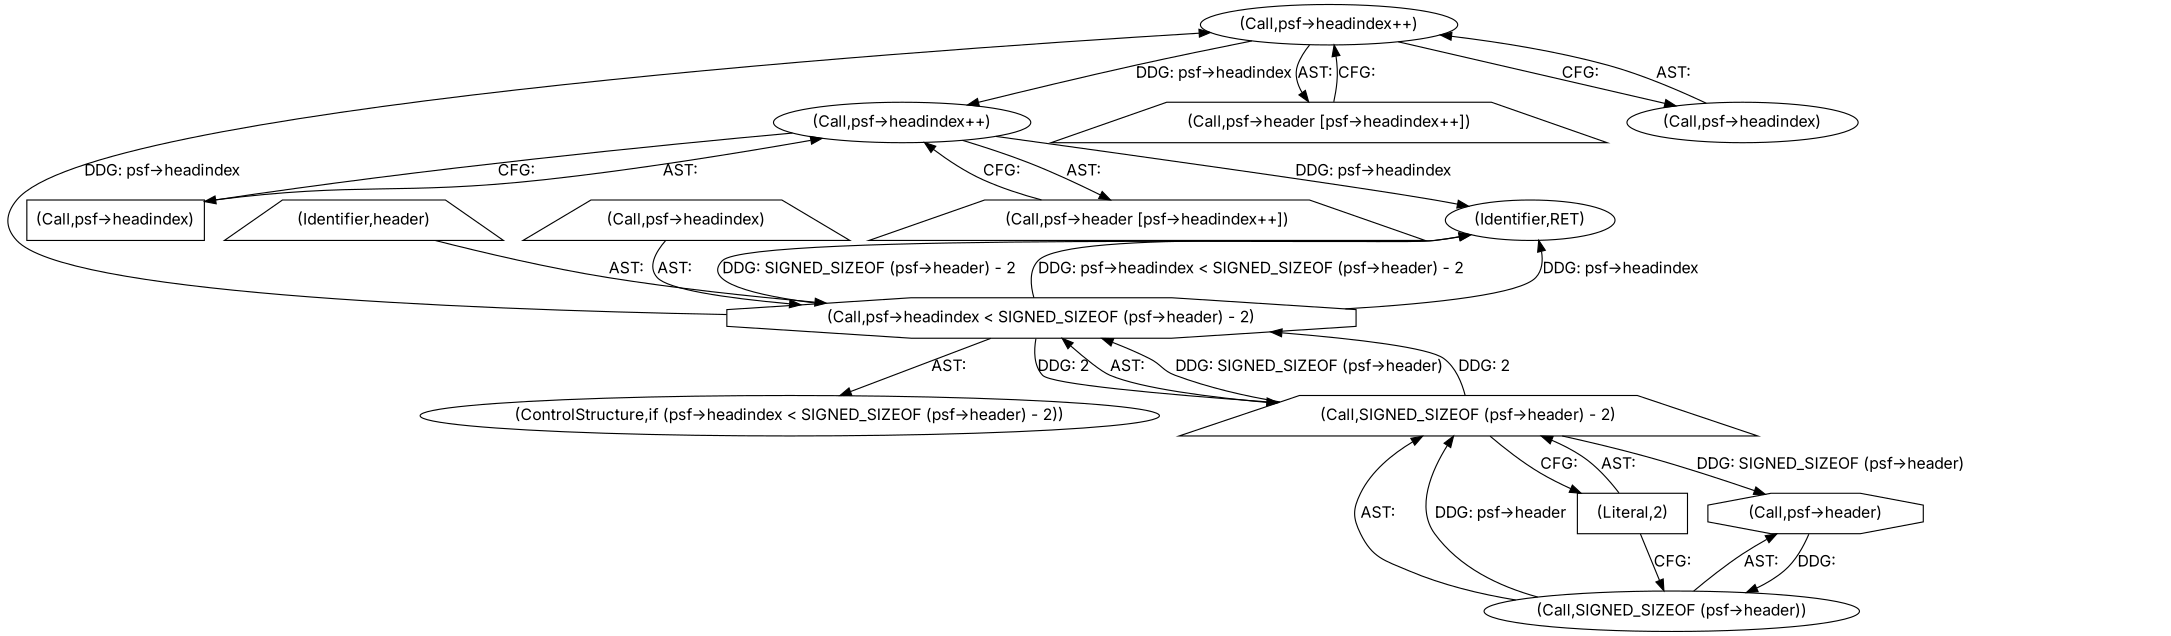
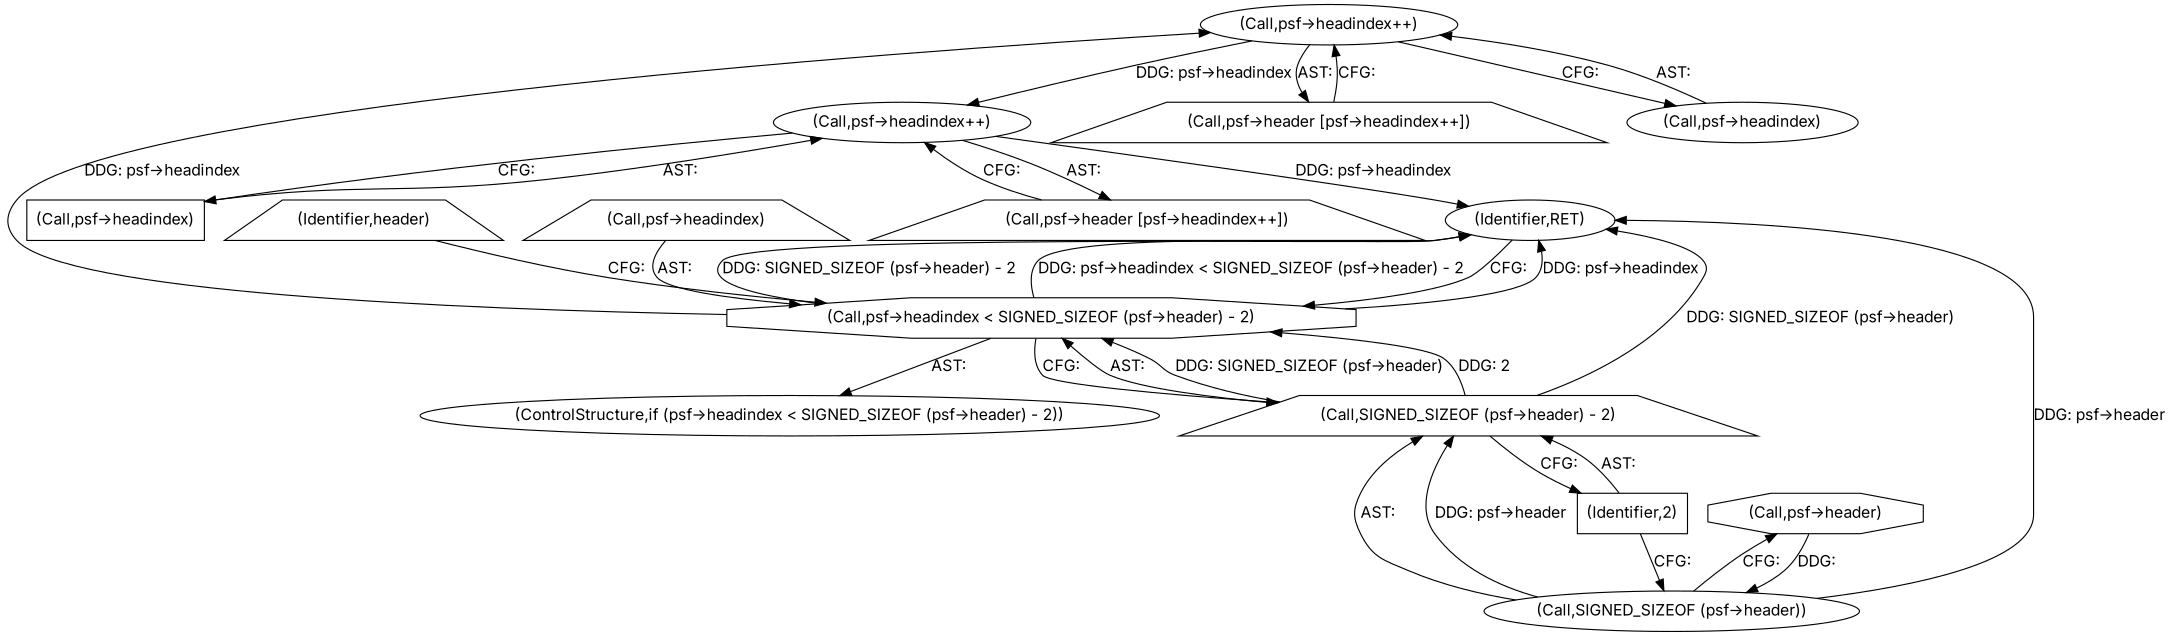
edge "(Identifier,header)" -> "(Call,psf->headindex < SIGNED_SIZEOF (psf->header) - 2)": label "AST: " -> "CFG: "
edge "(Identifier,RET)" -> "(Call,psf->headindex < SIGNED_SIZEOF (psf->header) - 2)": added, label "CFG:"
edge "(Call,SIGNED_SIZEOF (psf->header))" -> "(Identifier,RET)": added, label "DDG: psf->header"
edge "(Call,psf->headindex < SIGNED_SIZEOF (psf->header) - 2)" -> "(Call,SIGNED_SIZEOF (psf->header) - 2)": label "DDG: 2" -> "CFG: "
edge "(Call,SIGNED_SIZEOF (psf->header) - 2)" -> "(Call,psf->header)": now "(Call,SIGNED_SIZEOF (psf->header) - 2)" -> "(Identifier,RET)"
node "(Literal,2)": label "(Literal,2)" -> "(Identifier,2)"
edge "(Call,SIGNED_SIZEOF (psf->header))" -> "(Call,psf->header)": label "AST: " -> "CFG: "
